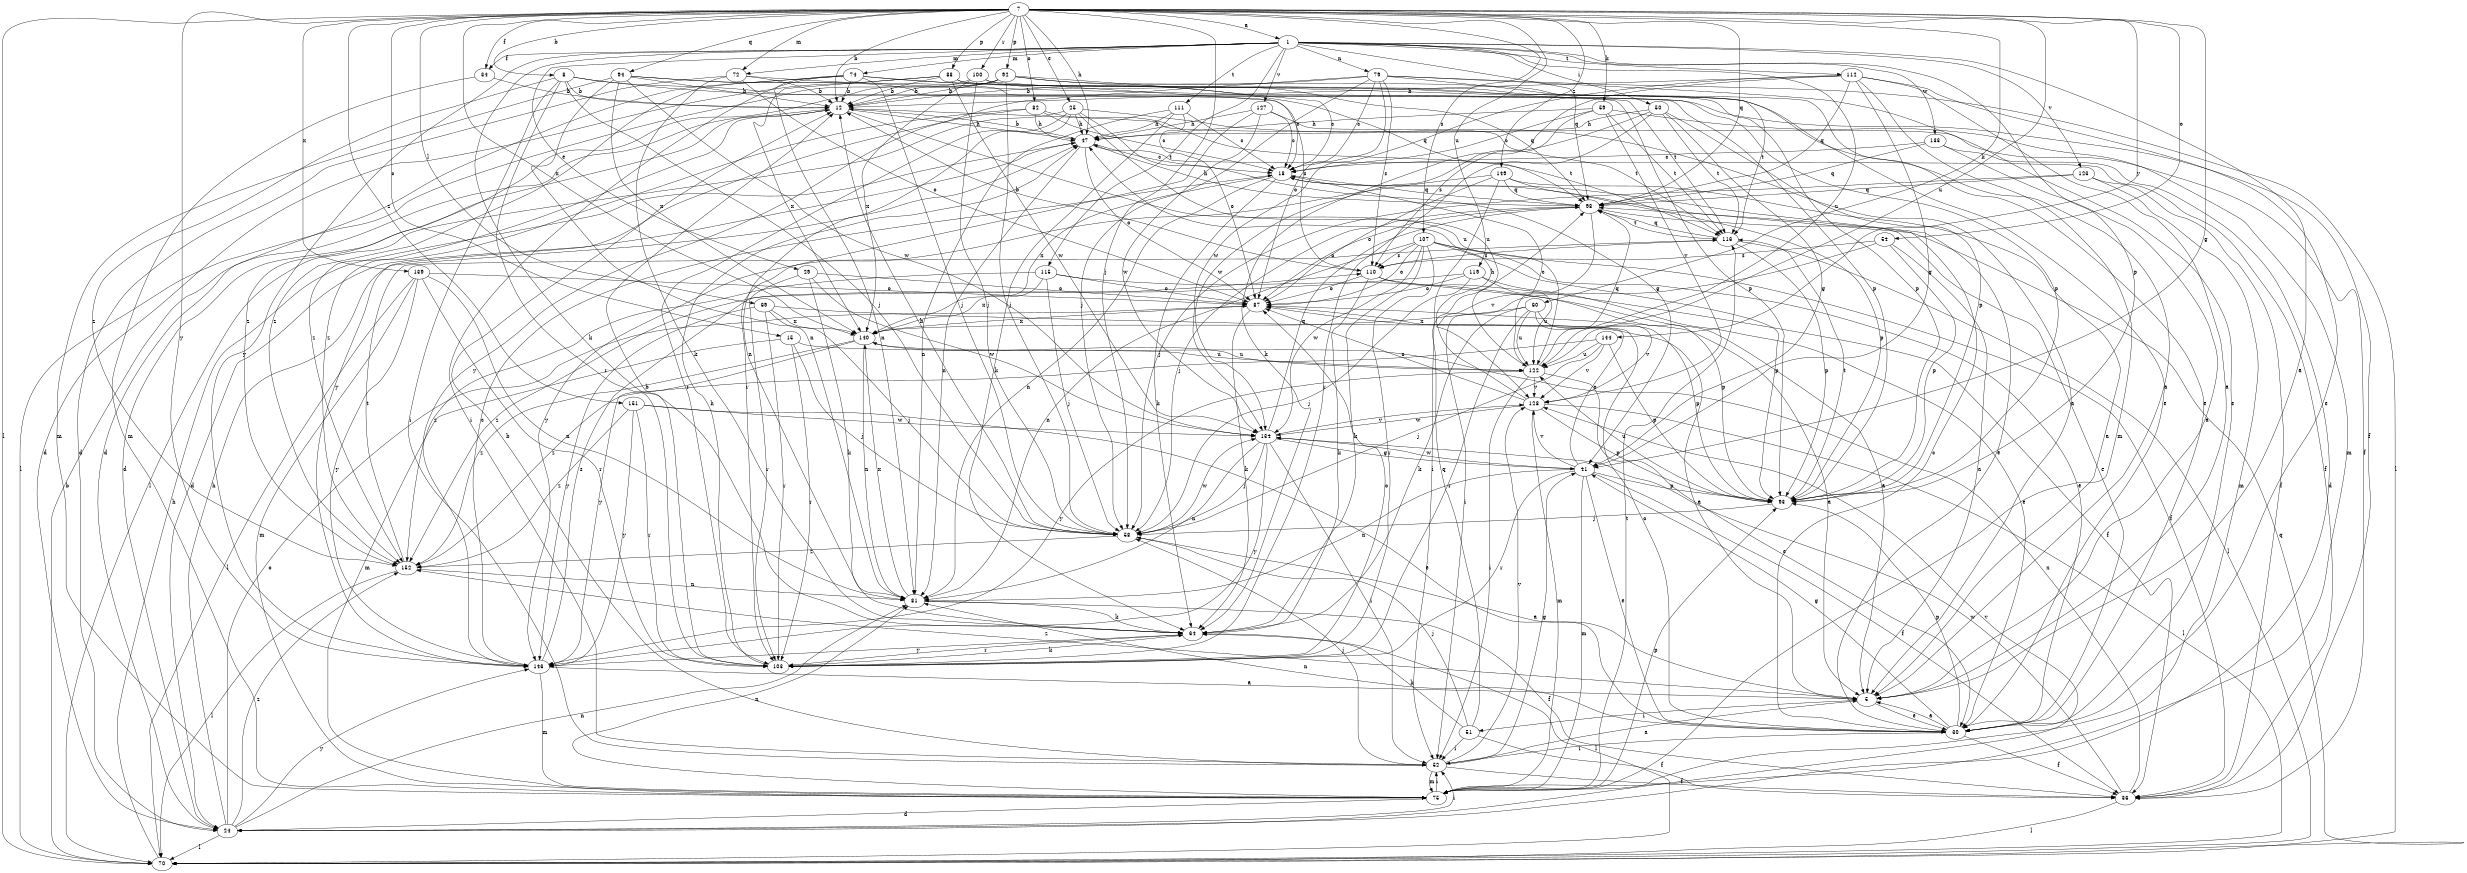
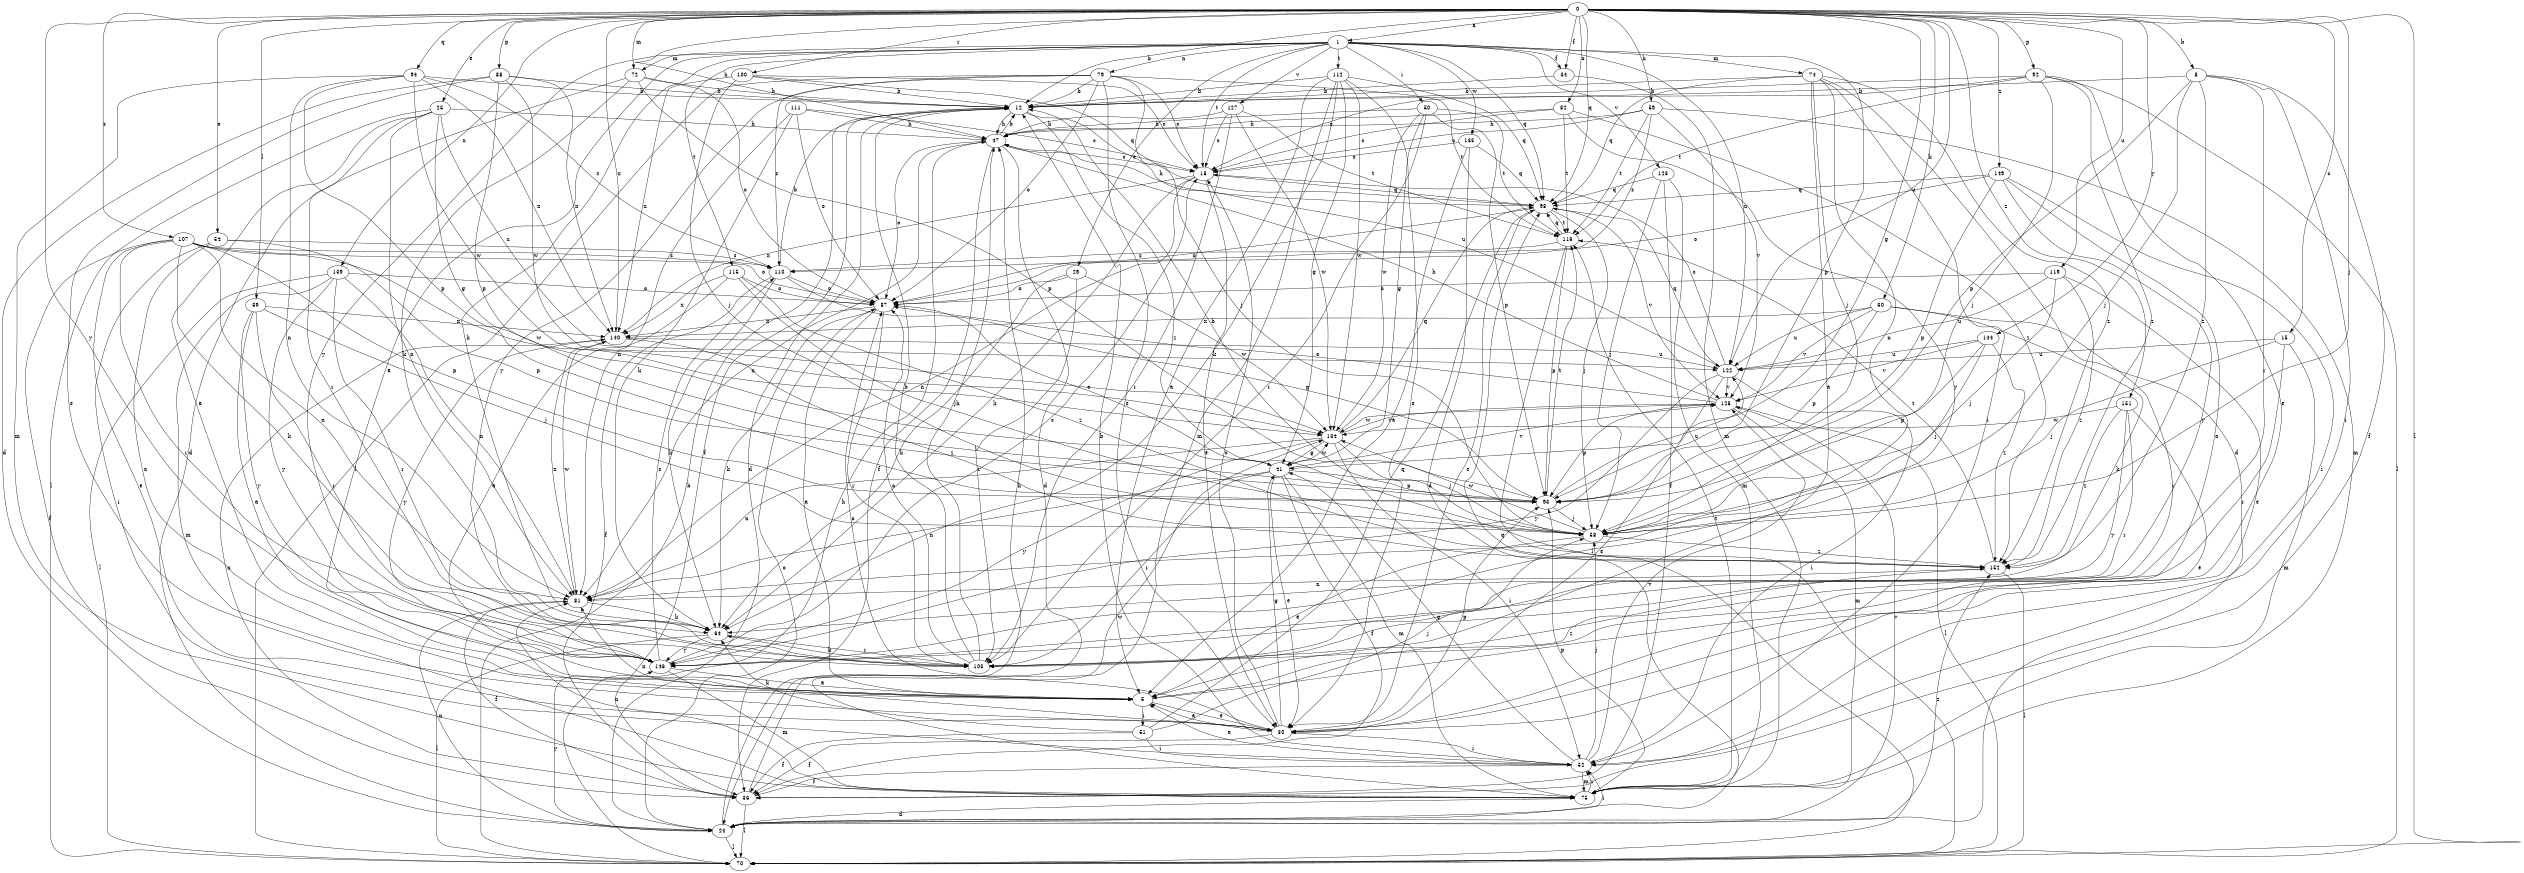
node "7": label "7" -> "0"
edge "1" -> "111": now "1" -> "18"
edge "140" -> "81": label "n" -> "w"
edge "87" -> "103": added, label "r"
